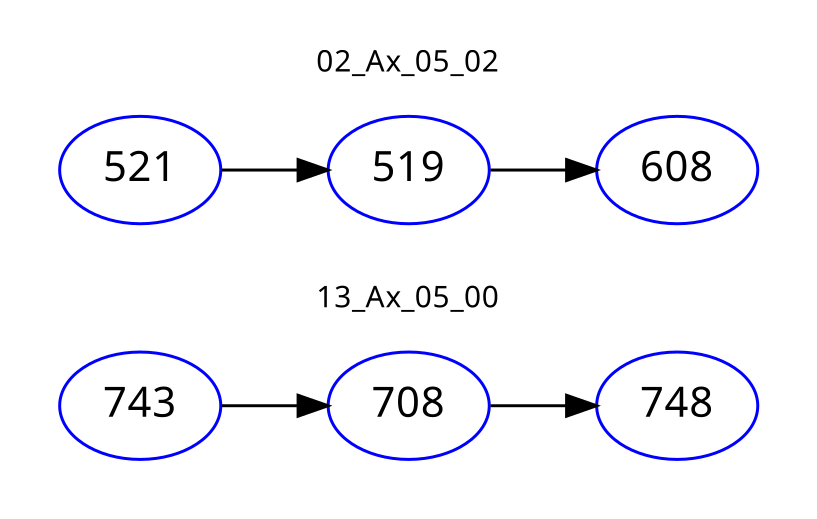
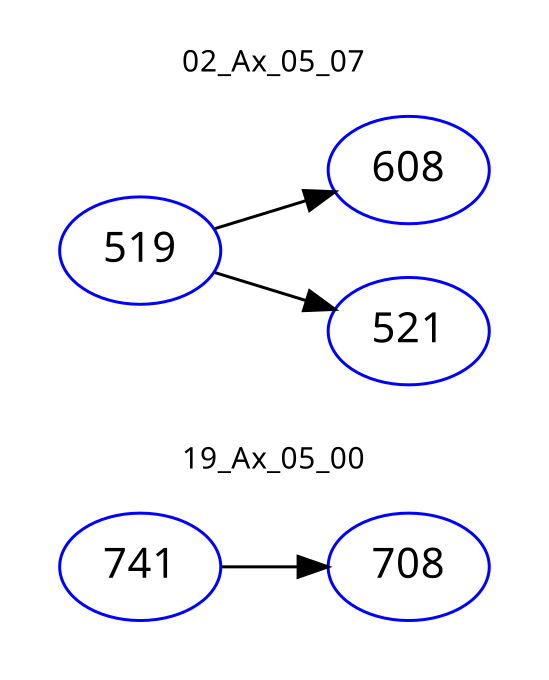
cluster "02_Ax_05_02": label "02_Ax_05_02" -> "02_Ax_05_07"
edge "521" -> "519": reversed
cluster "13_Ax_05_00": label "13_Ax_05_00" -> "19_Ax_05_00"
node "743": label "743" -> "741"
node "748": removed
